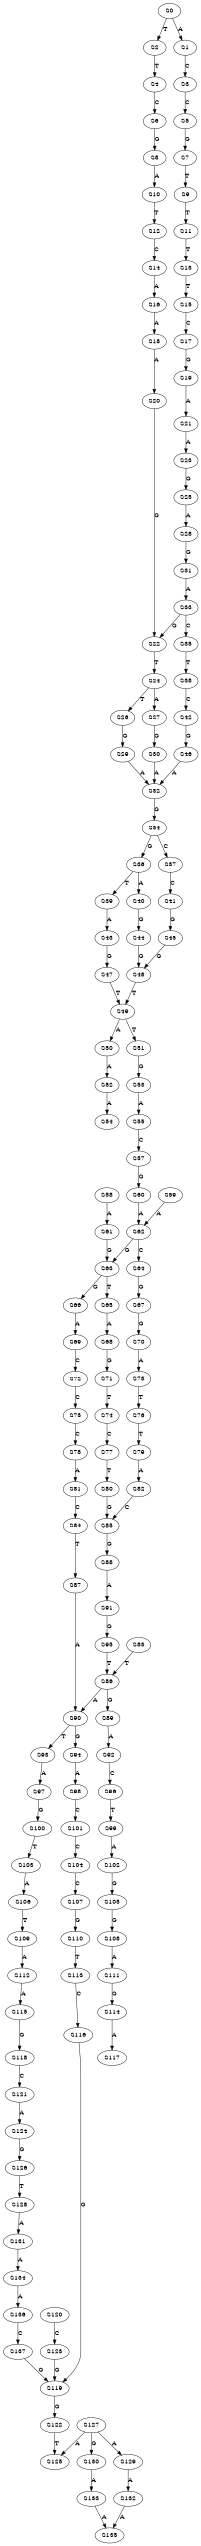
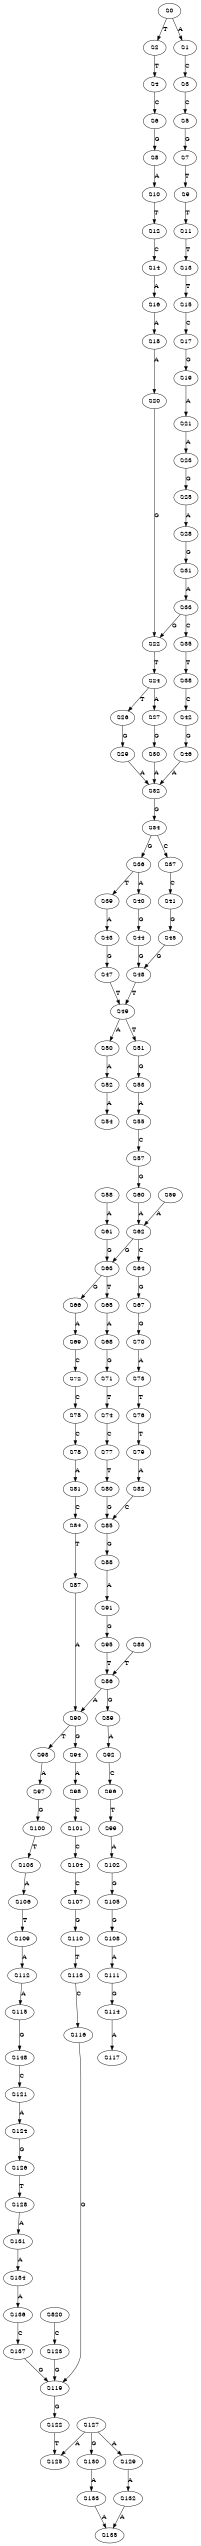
node "S118": label "S118" -> "S148"
node "S120": label "S120" -> "S820"
